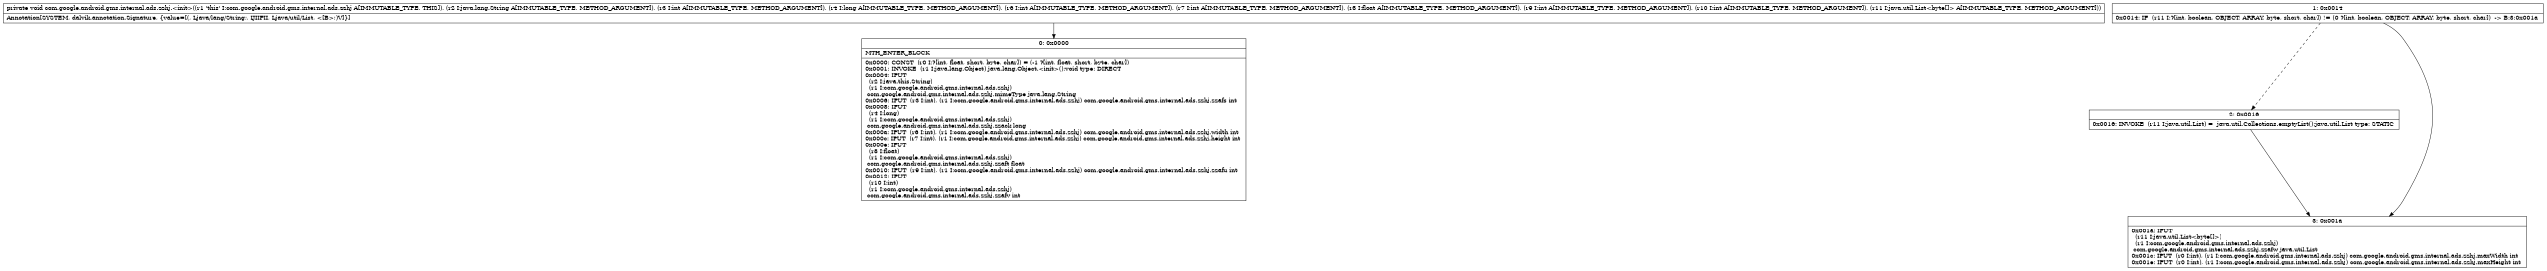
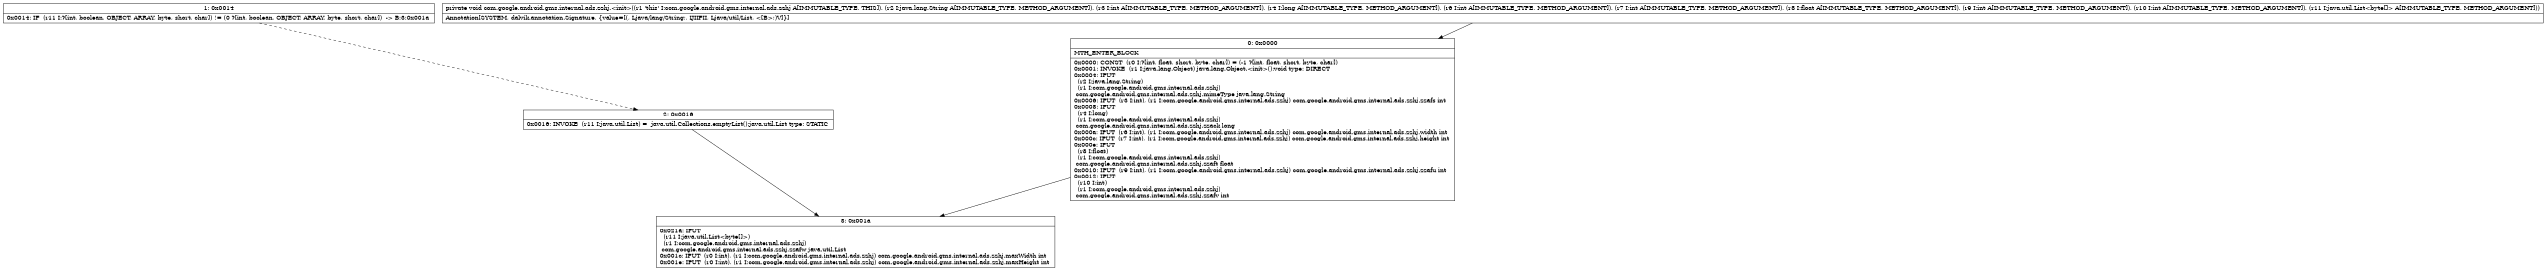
node "0: 0x0000": text "(r2 I:java.this.String)" -> "(r2 I:java.lang.String)"
edge "1: 0x0014" -> "3: 0x001a": now "0: 0x0000" -> "3: 0x001a"
node "3: 0x001a": text "0x001a: IPUT" -> "0x021a: IPUT"
